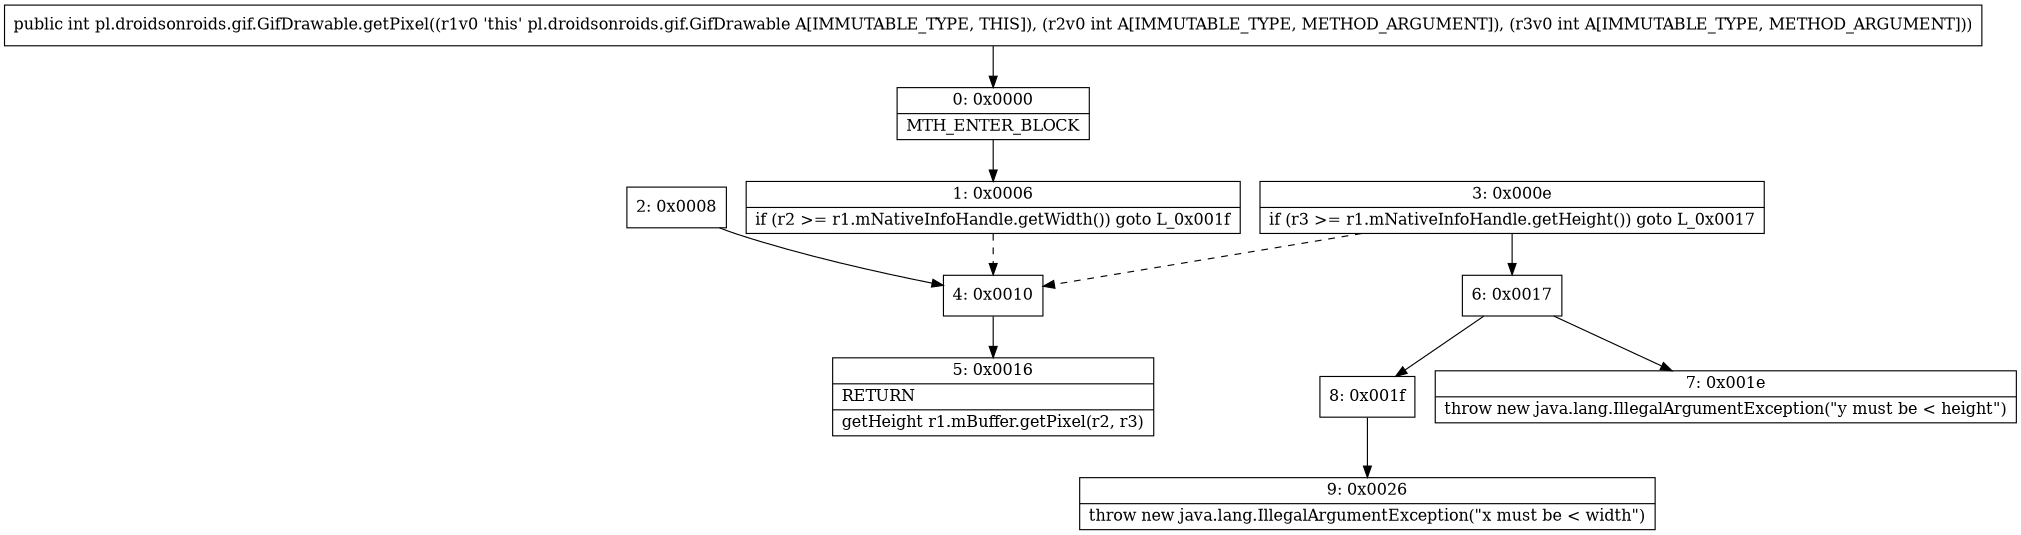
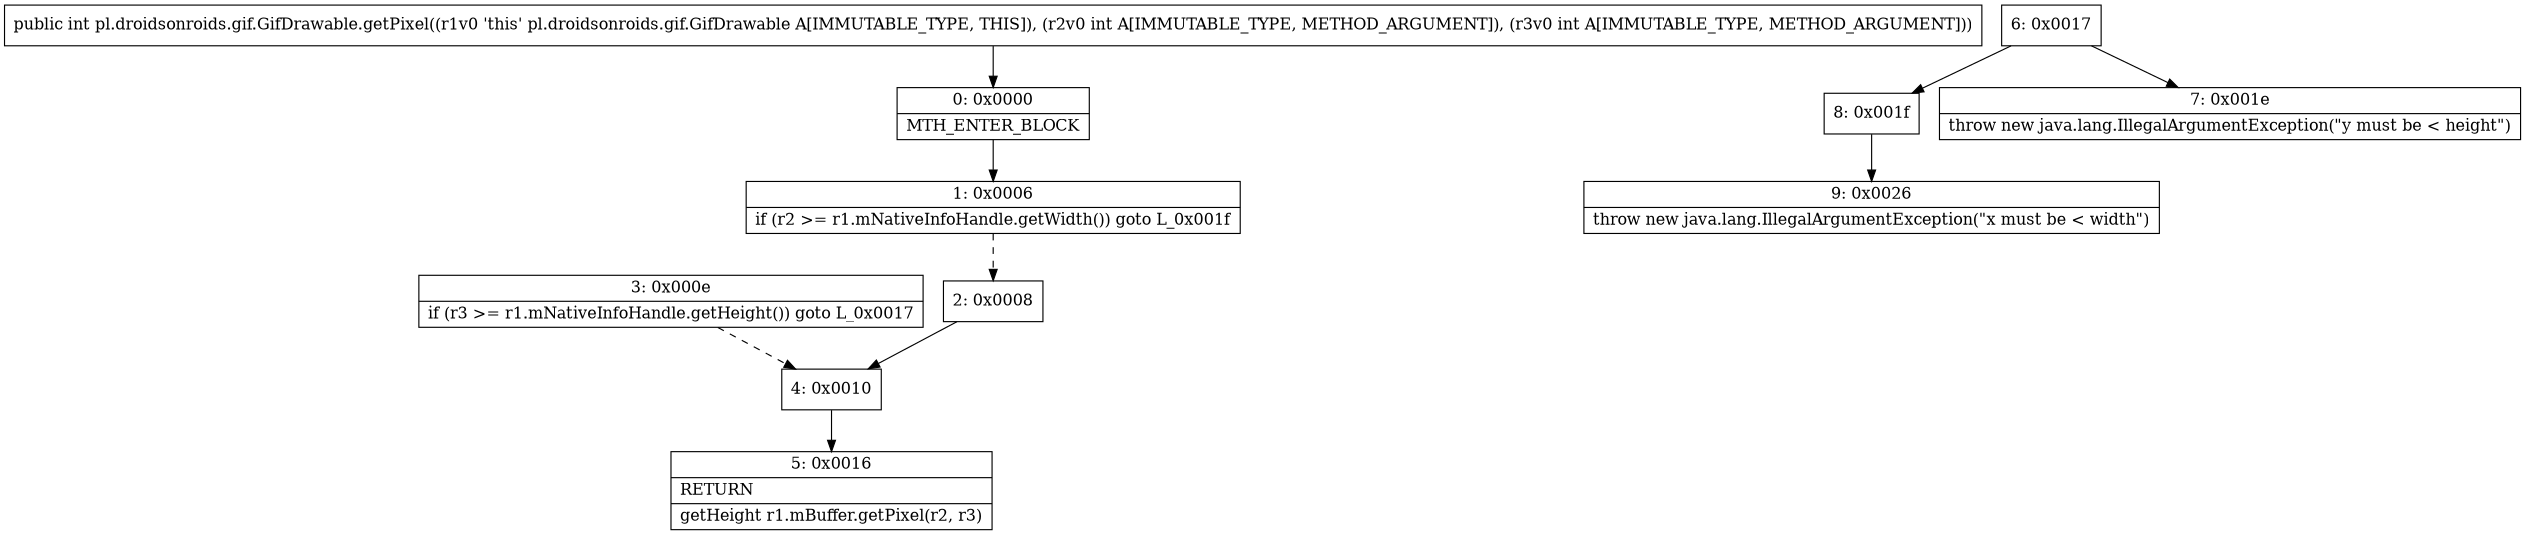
edge "1: 0x0006" -> "4: 0x0010": now "1: 0x0006" -> "2: 0x0008"
edge "3: 0x000e" -> "6: 0x0017": removed
